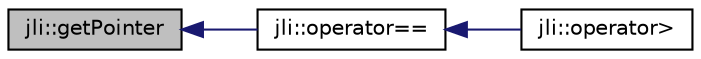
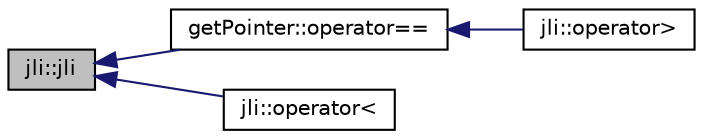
node "jli::getPointer": label "jli::getPointer" -> "jli::jli"
node "jli::operator==": label "jli::operator==" -> "getPointer::operator=="
node "jli::operator<": added
